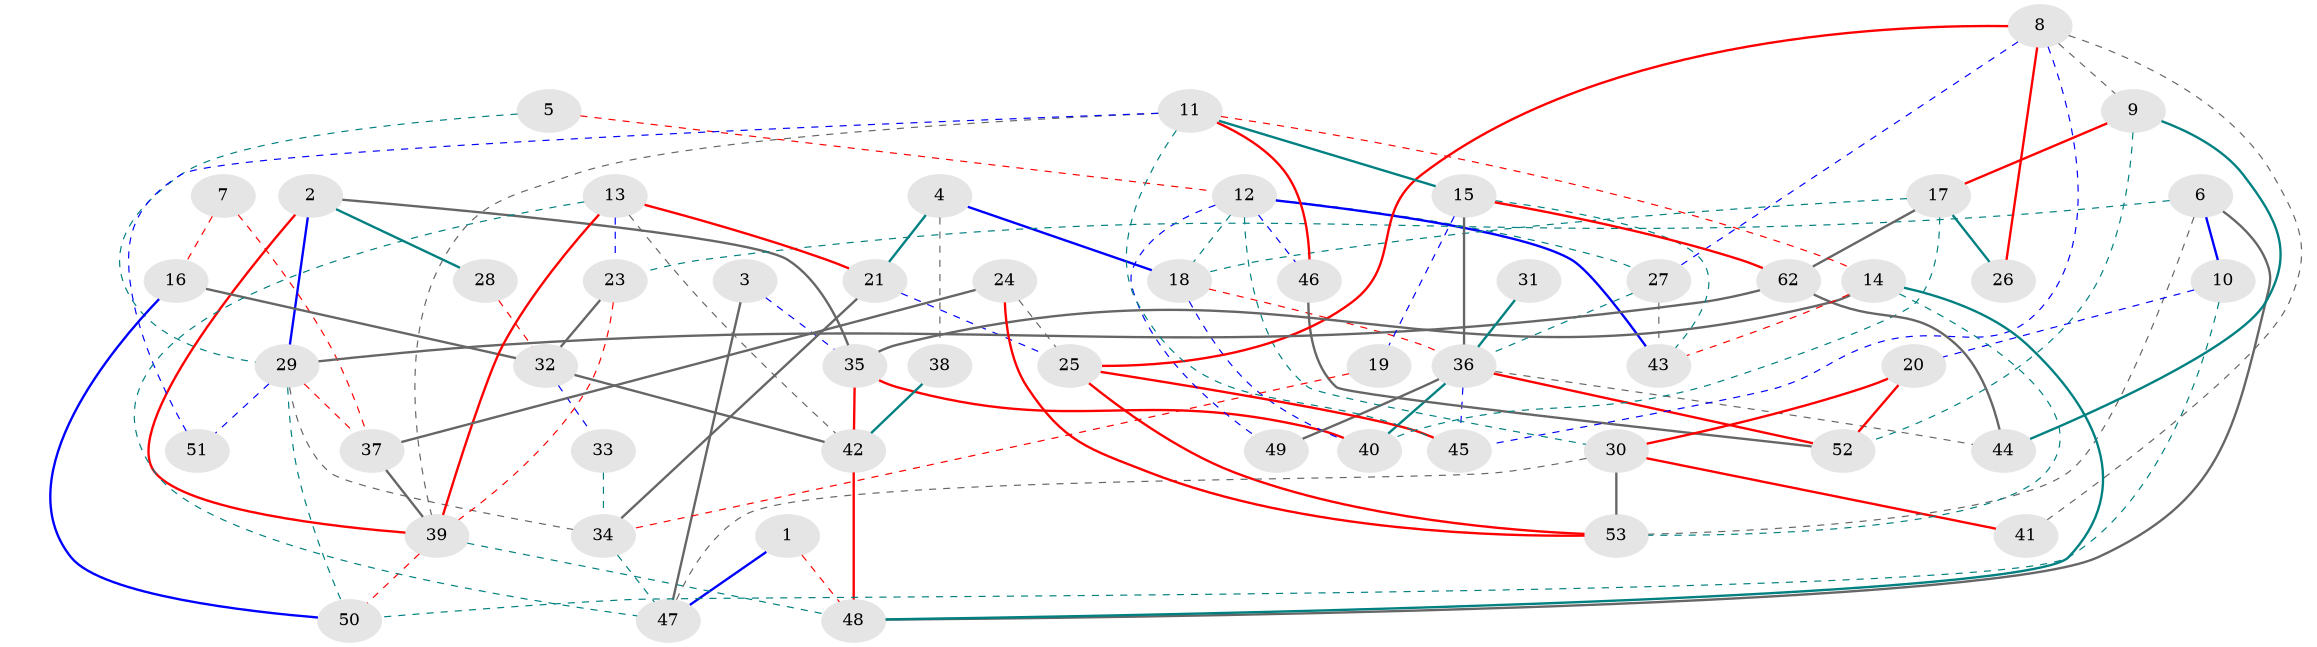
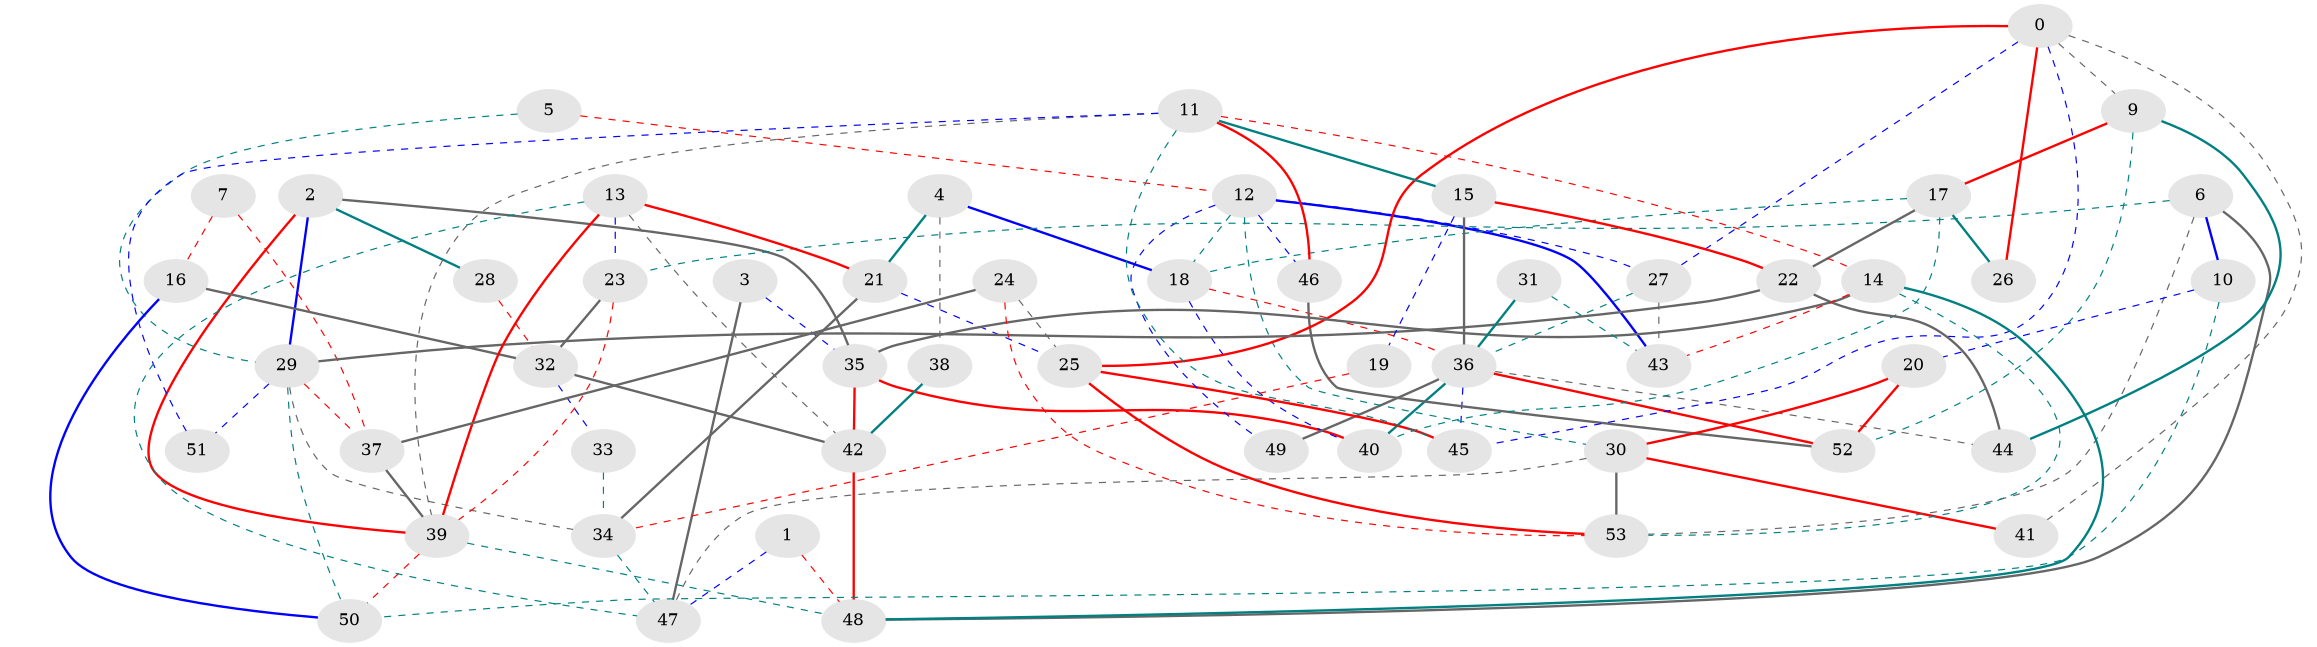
node "8": label "8" -> "0"
edge "12" -- "27": color teal -> blue
edge "15" -- "43": now "31" -- "43"
node "62": label "62" -> "22"
edge "24" -- "53": style bold -> dashed
edge "1" -- "47": style bold -> dashed
